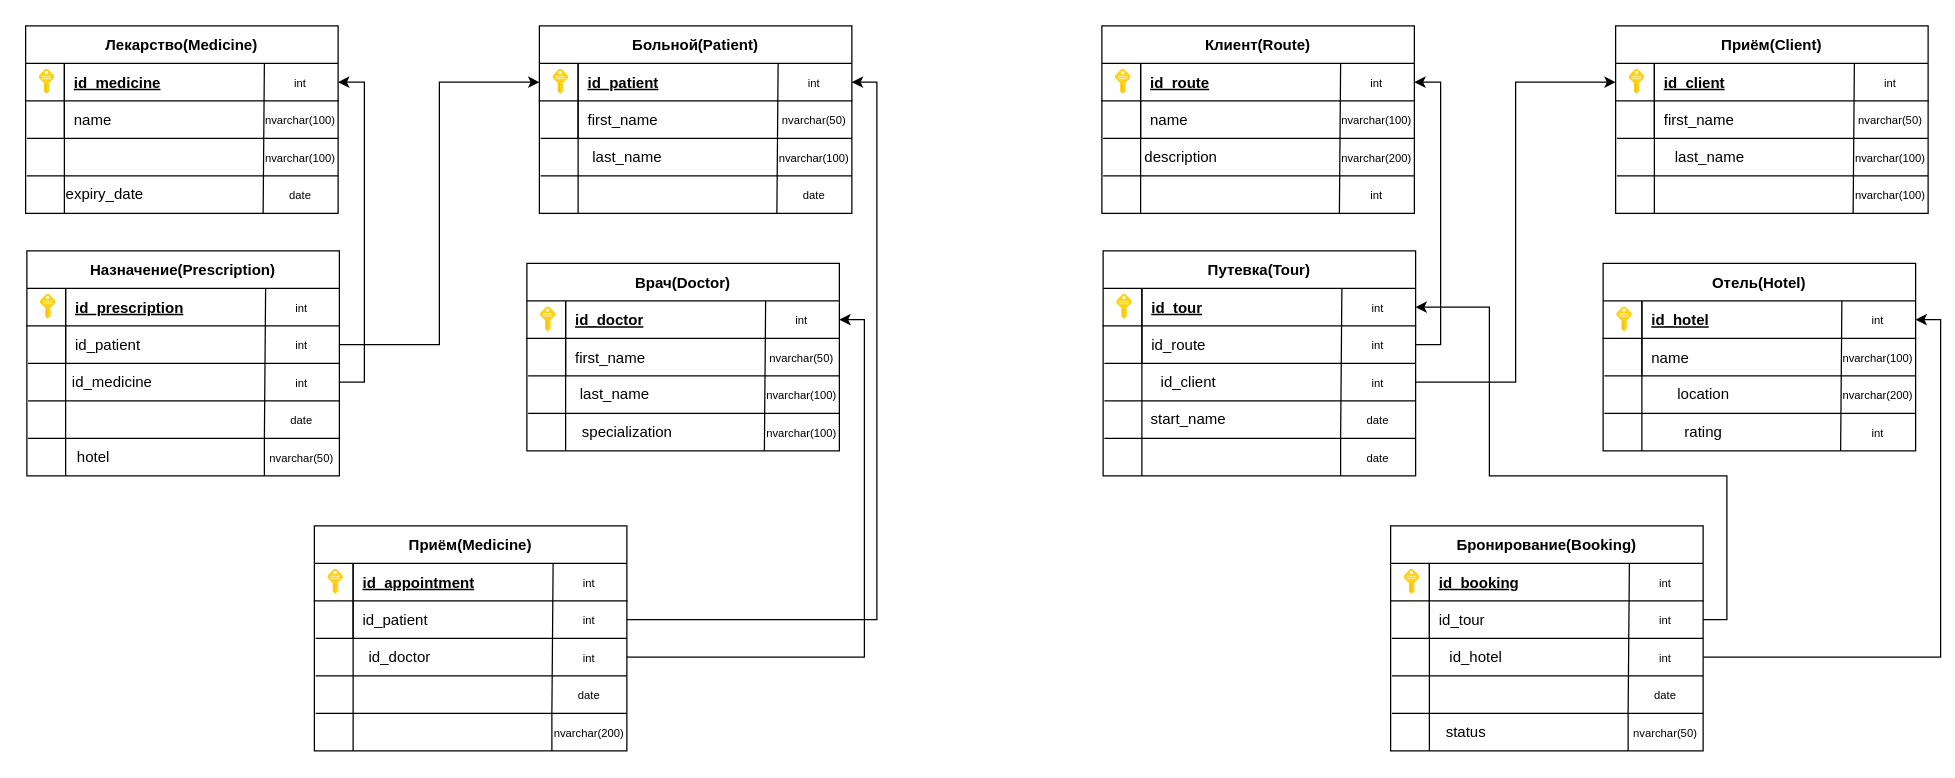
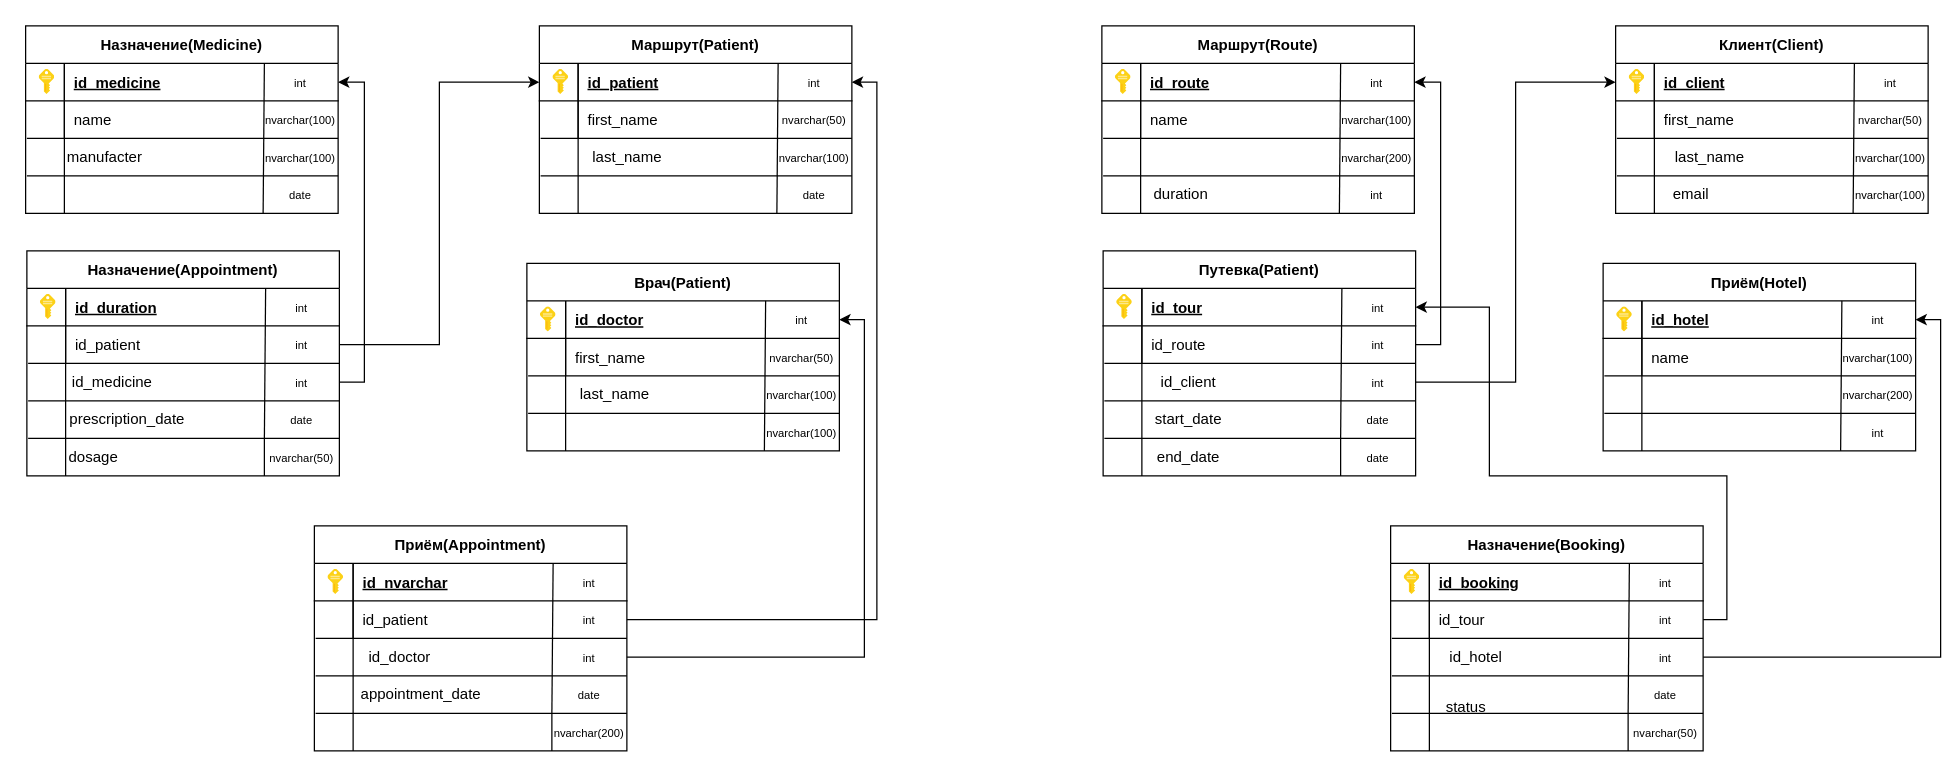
node "Лекарство(Medicine)": label "Лекарство(Medicine)" -> "Назначение(Medicine)"
node "Больной(Patient)": label "Больной(Patient)" -> "Маршрут(Patient)"
node "Клиент(Route)": label "Клиент(Route)" -> "Маршрут(Route)"
node "Приём(Client)": label "Приём(Client)" -> "Клиент(Client)"
node "manufacter": added
node "description": removed
node "expiry_date": removed
node "duration": added
node "email": added
node "Назначение(Prescription)": label "Назначение(Prescription)" -> "Назначение(Appointment)"
node "Путевка(Tour)": label "Путевка(Tour)" -> "Путевка(Patient)"
node "Врач(Doctor)": label "Врач(Doctor)" -> "Врач(Patient)"
node "Отель(Hotel)": label "Отель(Hotel)" -> "Приём(Hotel)"
node "id_prescription": label "id_prescription" -> "id_duration"
node "location": removed
node "prescription_date": added
node "start_name": label "start_name" -> "start_date"
node "specialization": removed
node "rating": removed
node "hotel": label "hotel" -> "dosage"
node "end_date": added
node "Приём(Medicine)": label "Приём(Medicine)" -> "Приём(Appointment)"
node "Бронирование(Booking)": label "Бронирование(Booking)" -> "Назначение(Booking)"
node "id_appointment": label "id_appointment" -> "id_nvarchar"
node "appointment_date": added
node "status": moved (1466, 732) -> (1466, 707)
